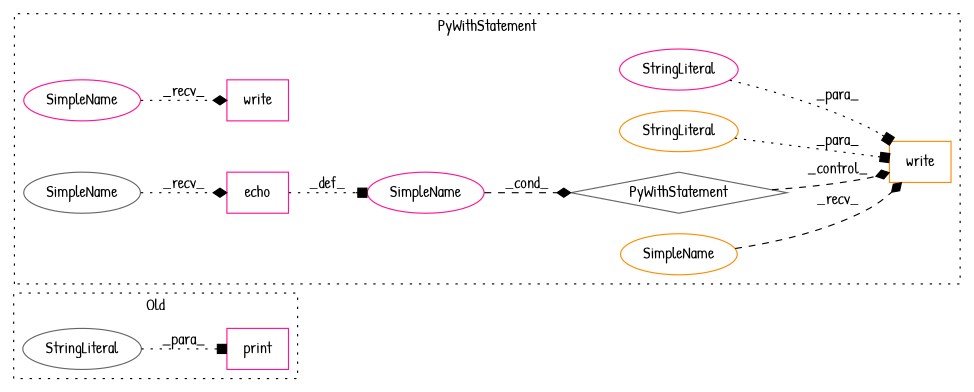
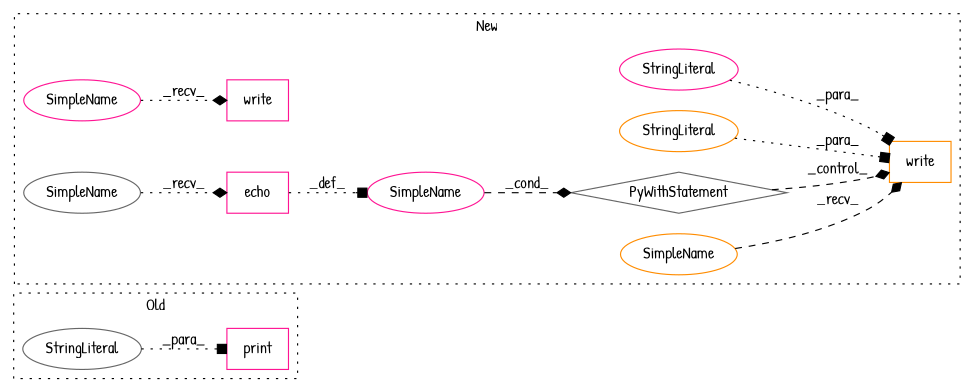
cluster "PyWithStatement": label "PyWithStatement" -> "New"
